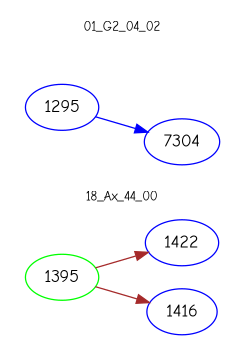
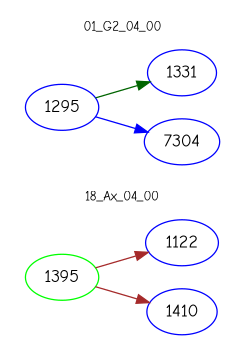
cluster "01_G2_04_02": label "01_G2_04_02" -> "01_G2_04_00"
node "1331": added
cluster "18_Ax_44_00": label "18_Ax_44_00" -> "18_Ax_04_00"
node "1422": label "1422" -> "1122"
node "1416": label "1416" -> "1410"
